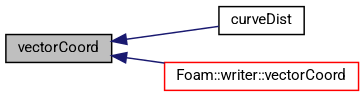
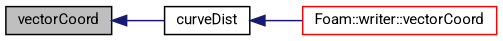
edge "Foam::writer::vectorCoord" -> "vectorCoord": now "Foam::writer::vectorCoord" -> "curveDist"
